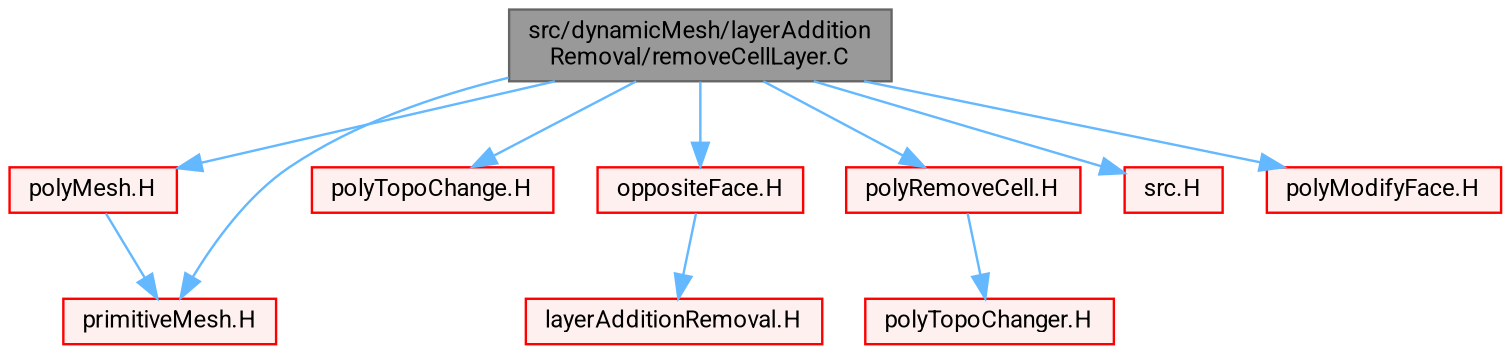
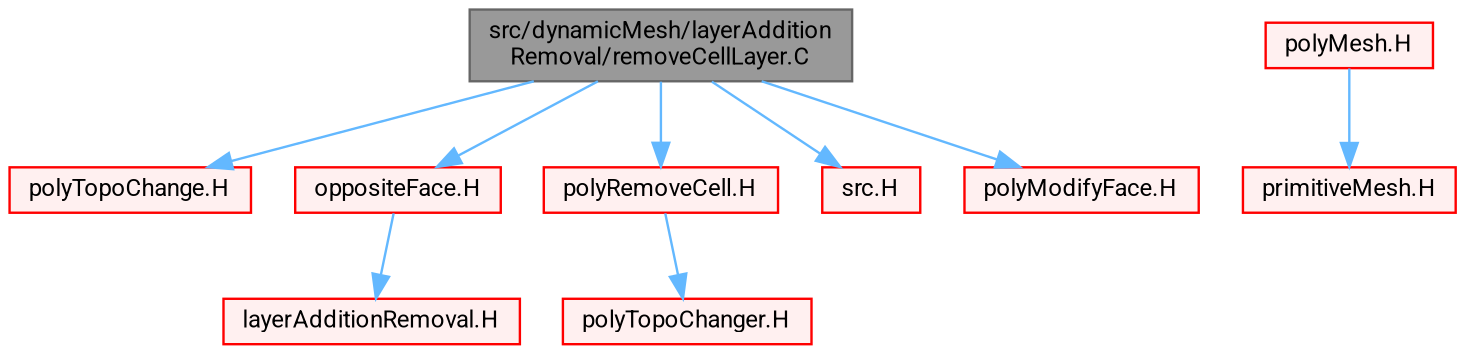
edge "src/dynamicMesh/layerAddition Removal/removeCellLayer.C" -> "polyMesh.H": removed
edge "src/dynamicMesh/layerAddition Removal/removeCellLayer.C" -> "primitiveMesh.H": removed
